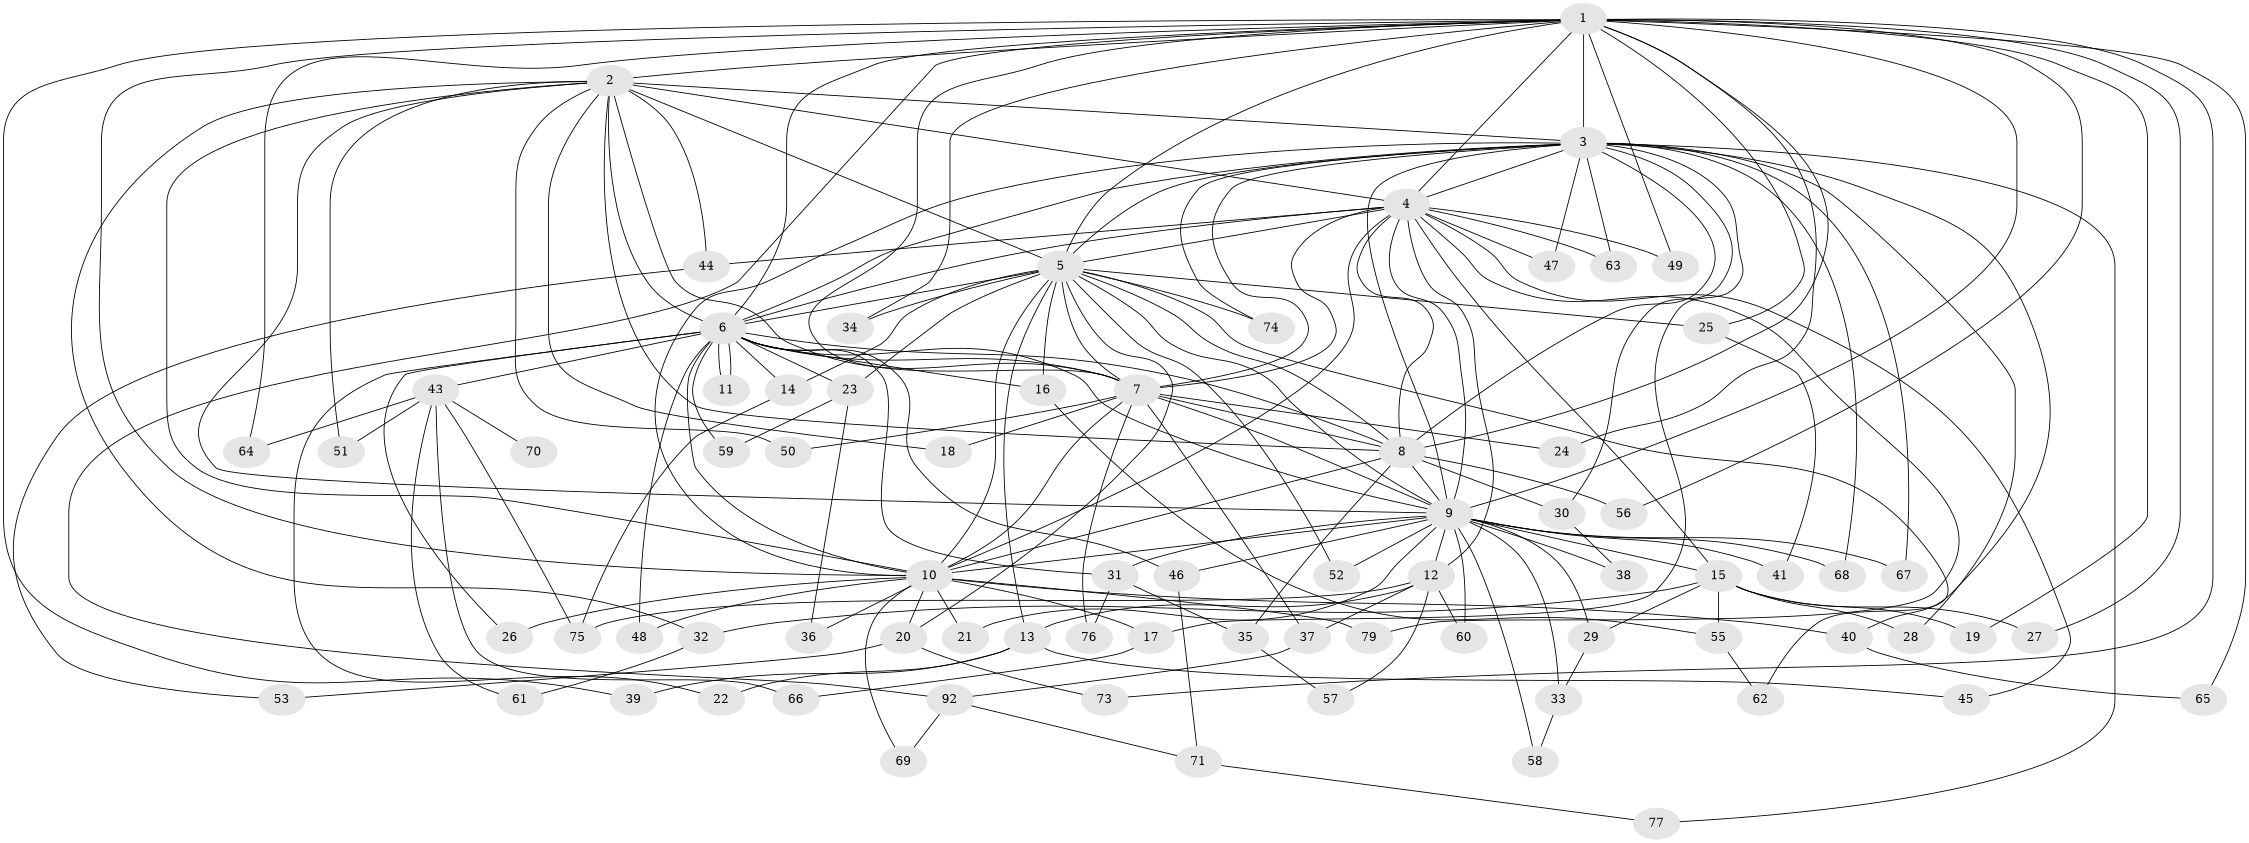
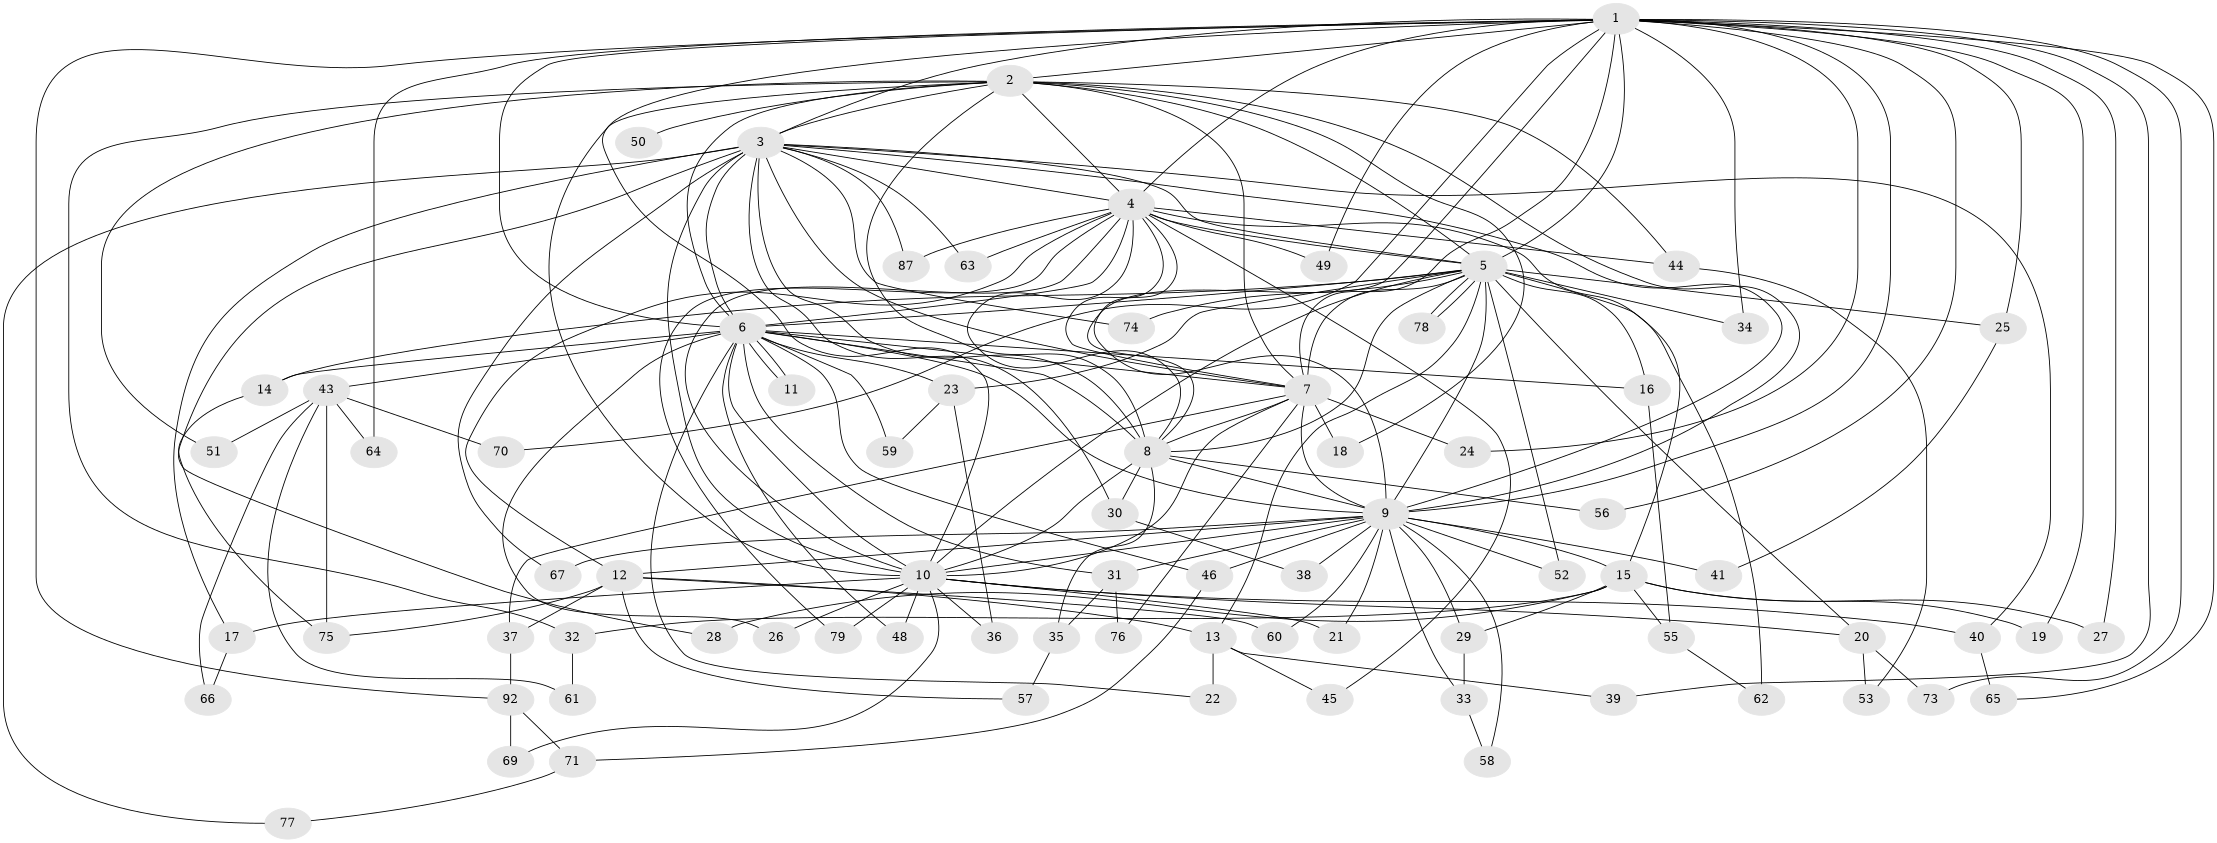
node "47": label "47" -> "87"
edge "1" -- "70": added
node "78": added
edge "7" -- "50": removed
node "68": removed
